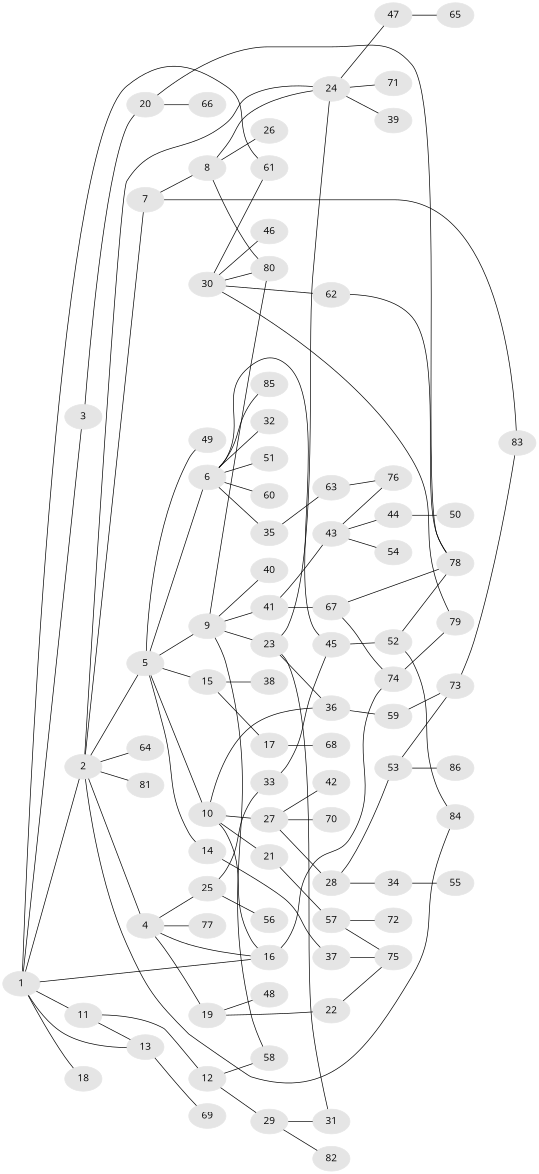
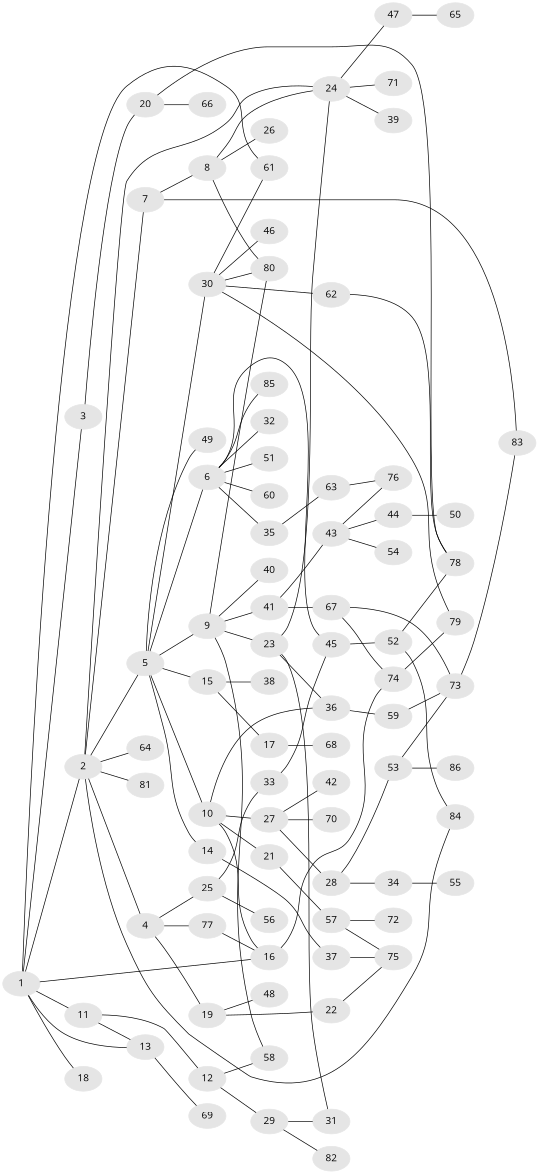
edge "30" -- "5": added
edge "78" -- "67": now "73" -- "67"
edge "4" -- "16": now "77" -- "16"
